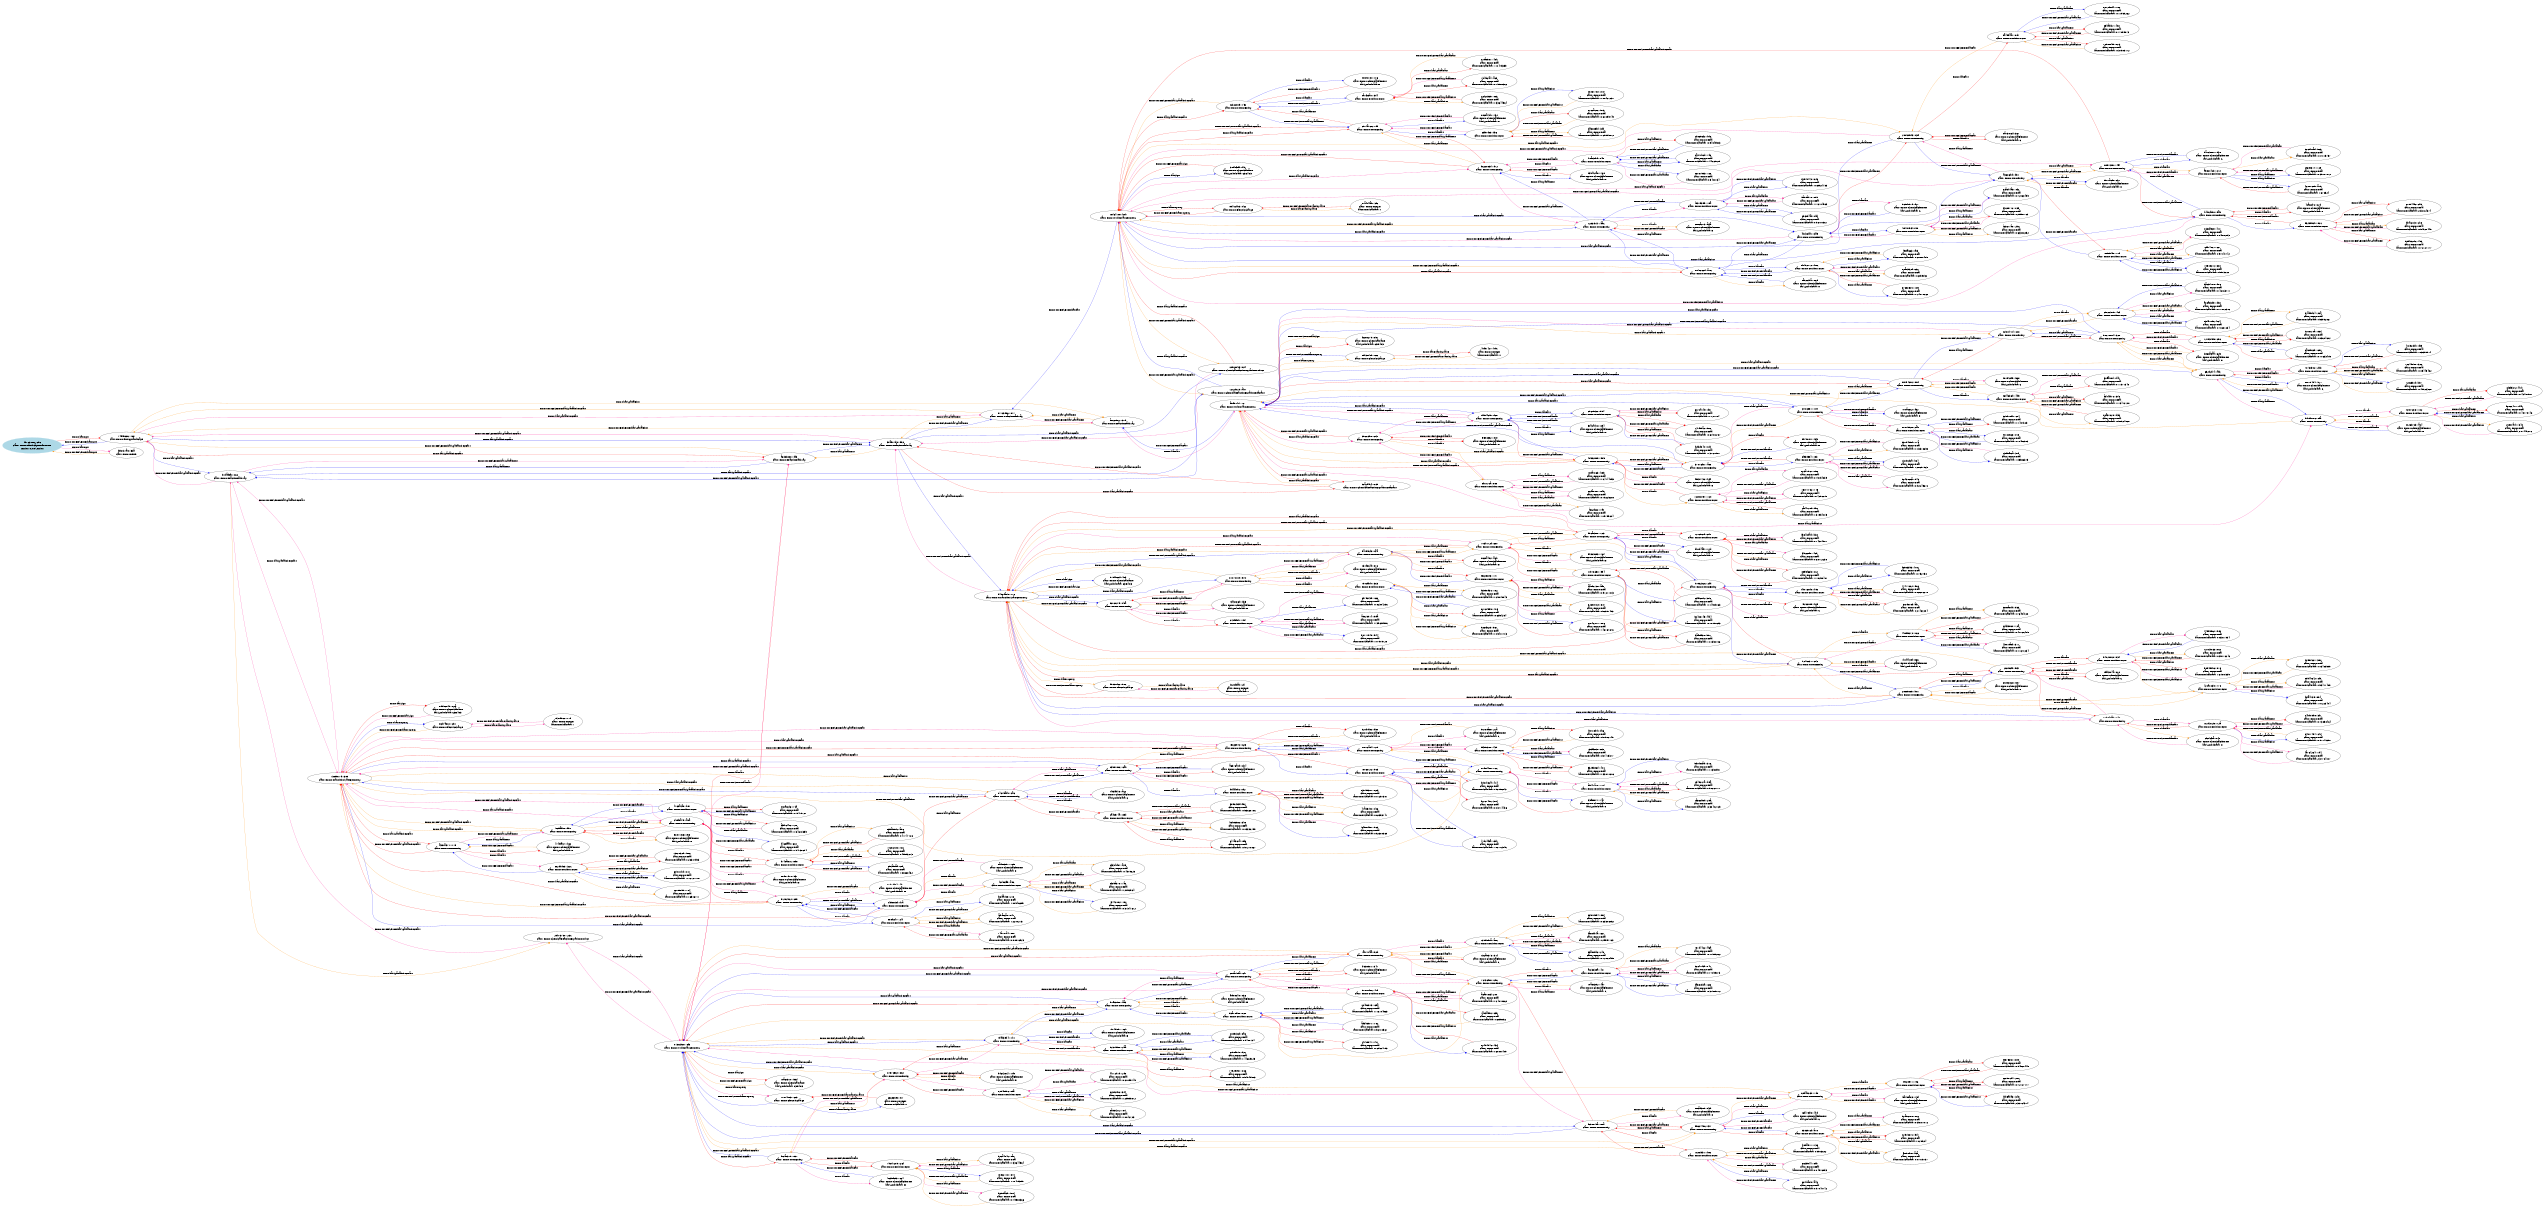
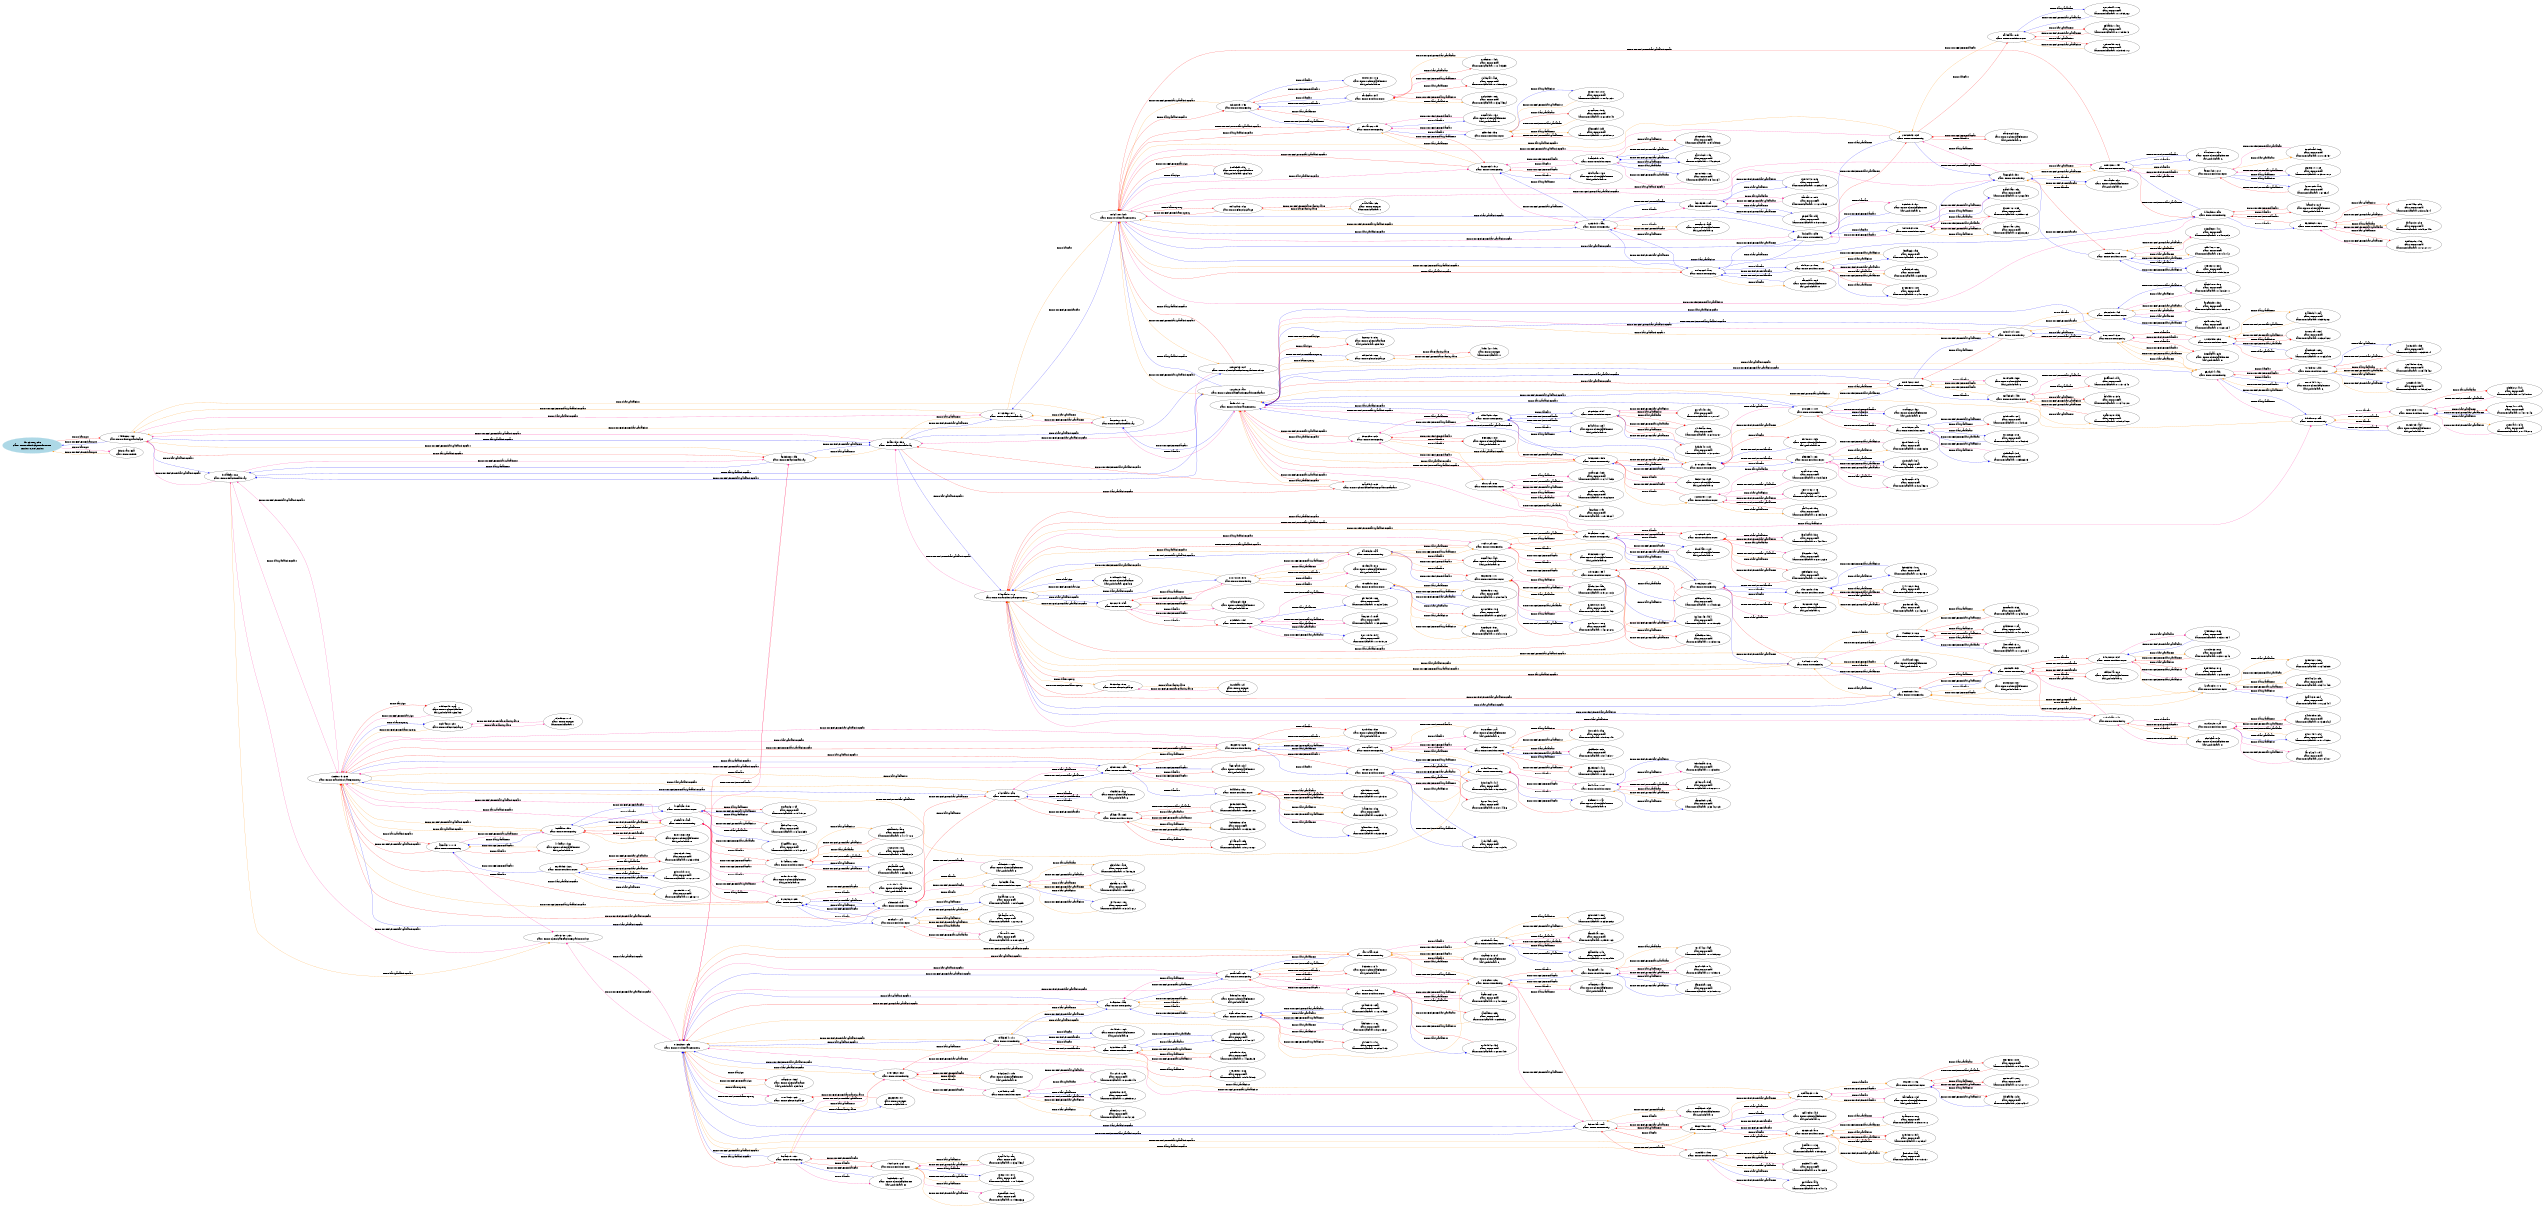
edge "e7123de6...877" -> "2ed6410e...b0b": added, label "emmo.hasPart"
edge "a330a371...119" -> "8e2ddde5...32c": now "a330a371...119" -> "29b73750...23c"
edge "5237f05e...2aa" -> "9150f979...d27": color blue -> red
edge "1608fcb1...bec" -> "f189a511...13e": now "1608fcb1...bec" -> "958591cf...a7e"
